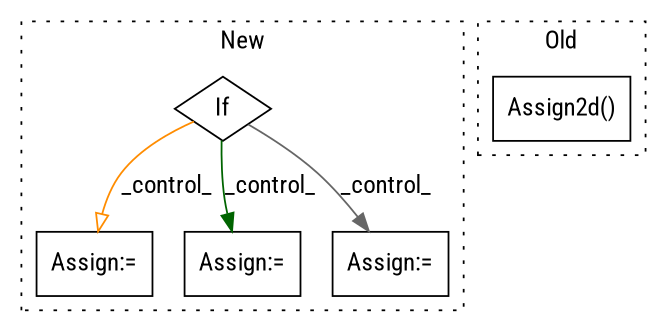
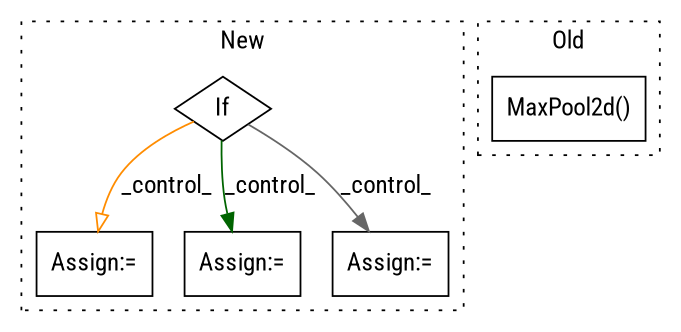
node "Assign2d()": label "Assign2d()" -> "MaxPool2d()"
